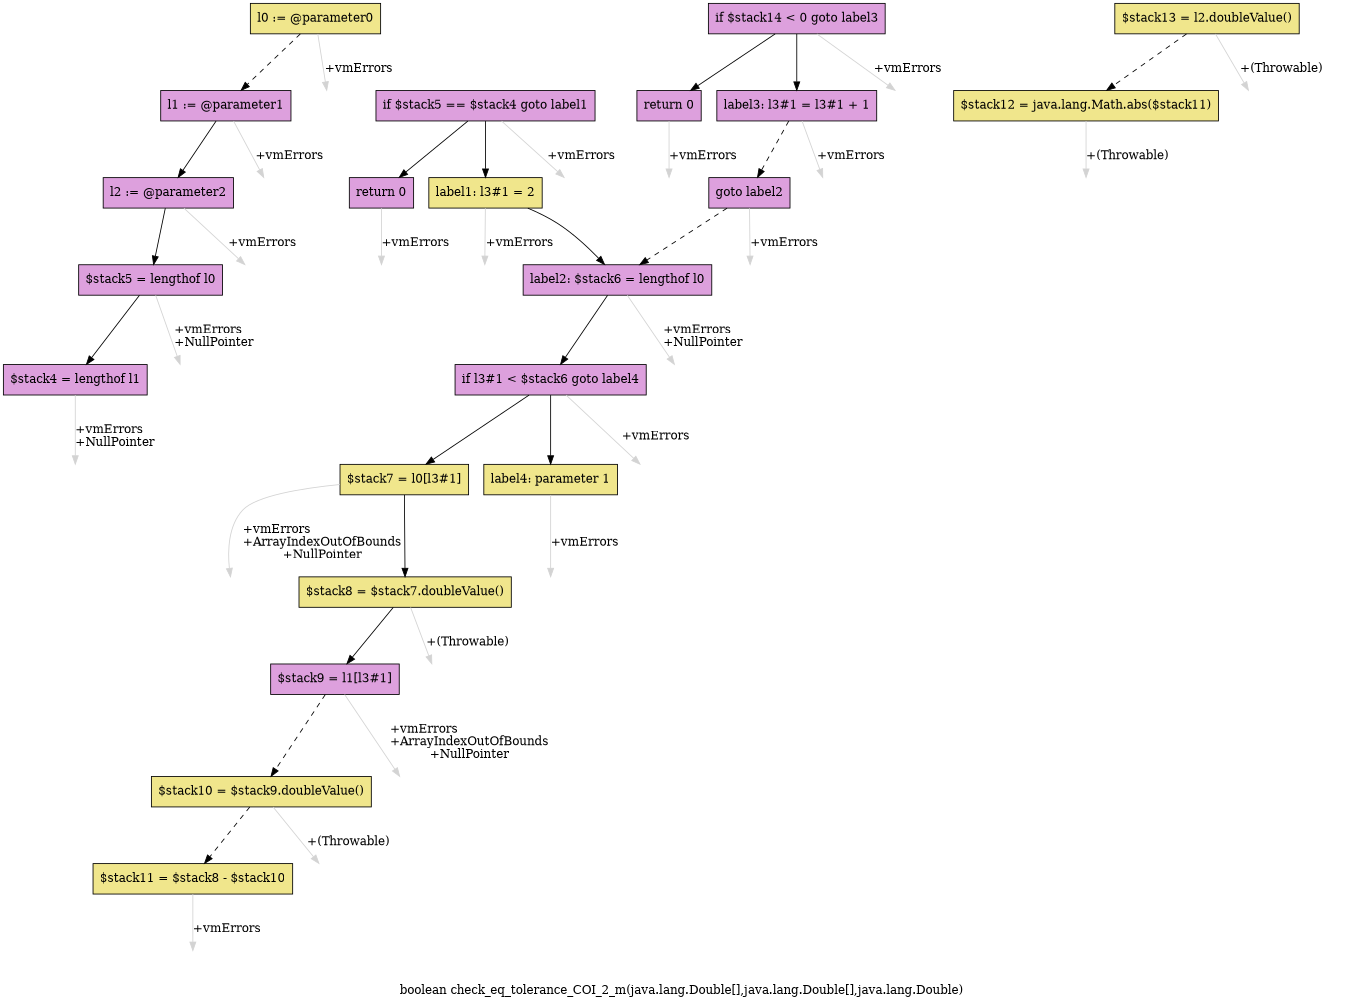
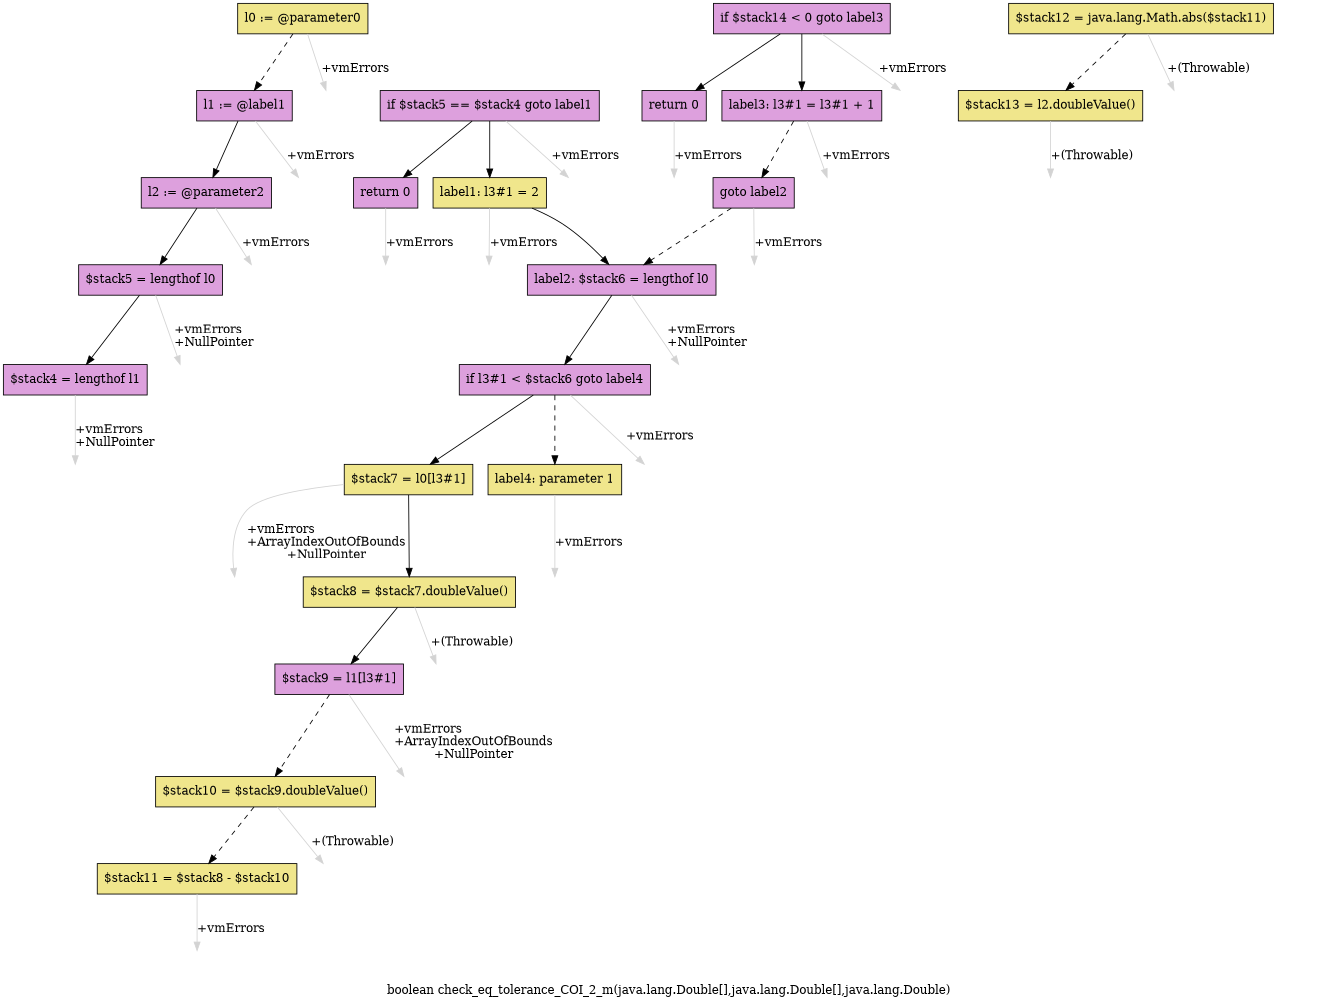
edge "$stack13 = l2.doubleValue()" -> "$stack12 = java.lang.Math.abs($stack11)": reversed
node "l1 := @parameter1": label "l1 := @parameter1" -> "l1 := @label1"
edge "if l3#1 < $stack6 goto label4" -> "label4: parameter 1": style solid -> dashed
